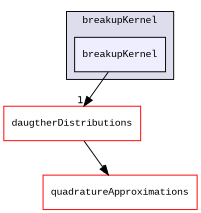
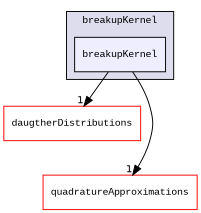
edge "daugtherDistributions" -> "quadratureApproximations": now "breakupKernel" -> "quadratureApproximations"
